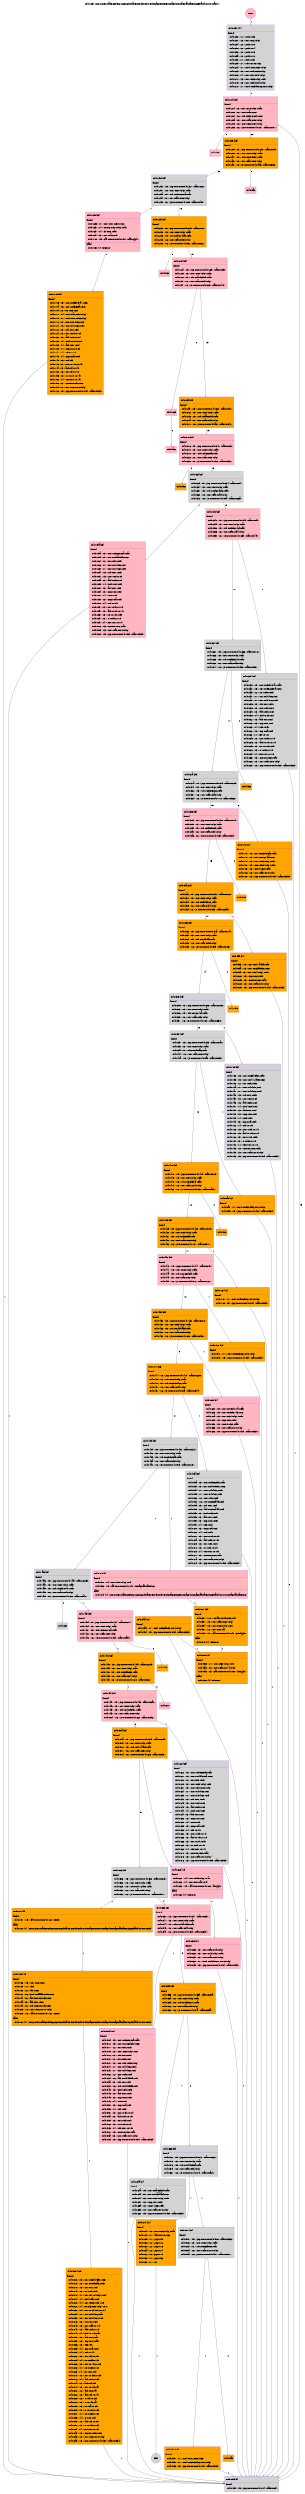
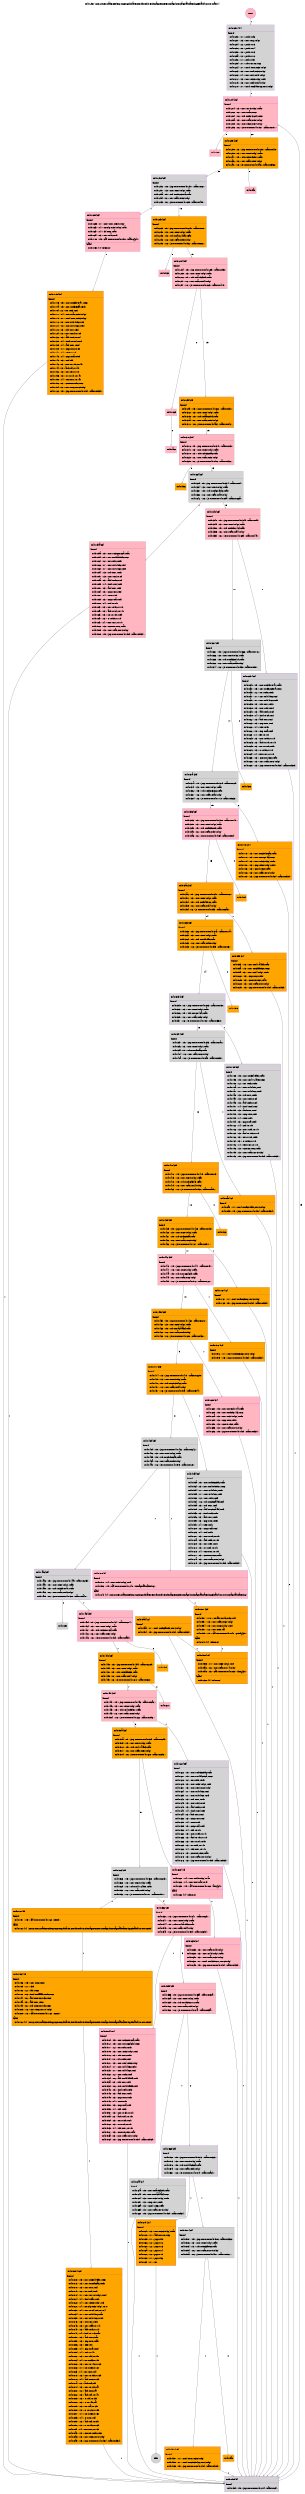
edge "0x401299 [25]" -> "0x401ba6": reversed
node "0x401555 [25]": fillcolor orange -> lightpink
